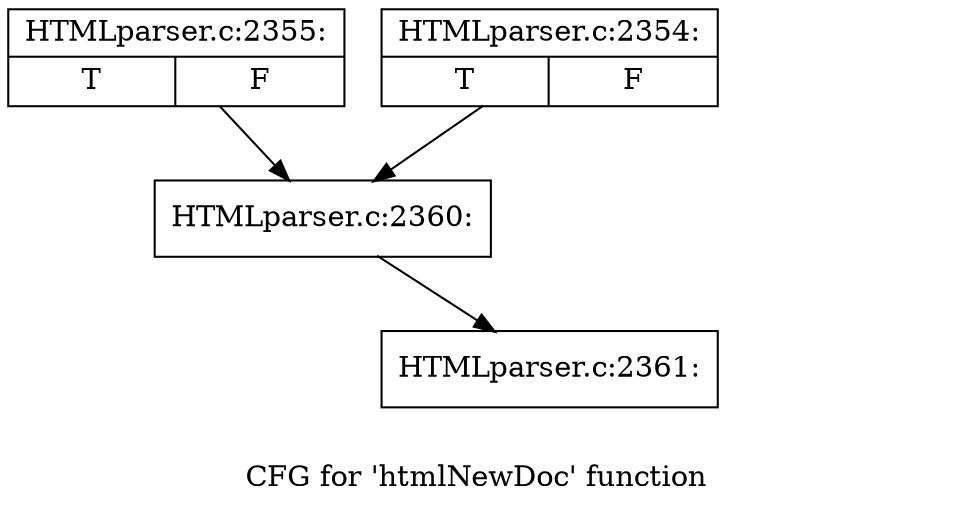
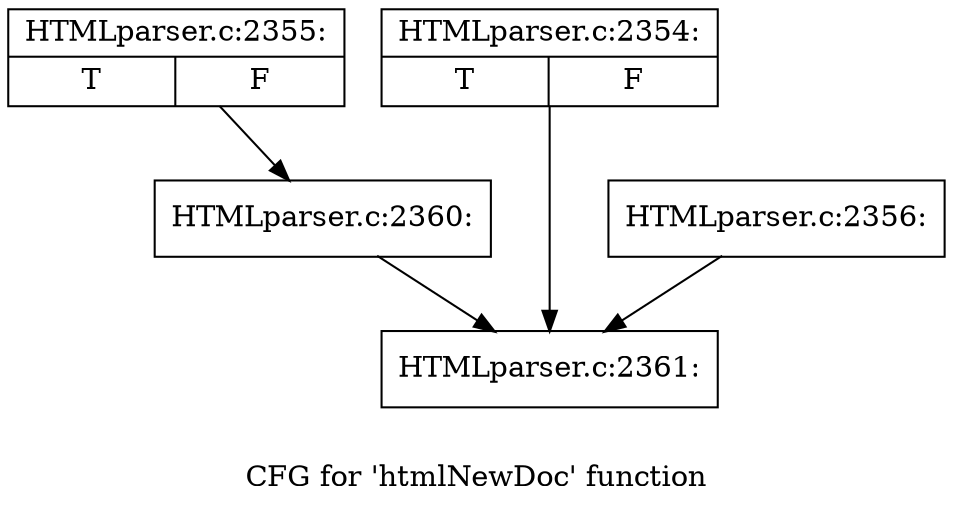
edge "HTMLparser.c:2354:" -> "HTMLparser.c:2360:": now "HTMLparser.c:2354:" -> "HTMLparser.c:2361:"
node "HTMLparser.c:2356:": added
